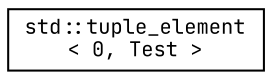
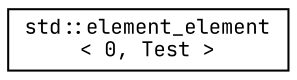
node "std::tuple_element < 0, Test >": label "std::tuple_element < 0, Test >" -> "std::element_element < 0, Test >"
